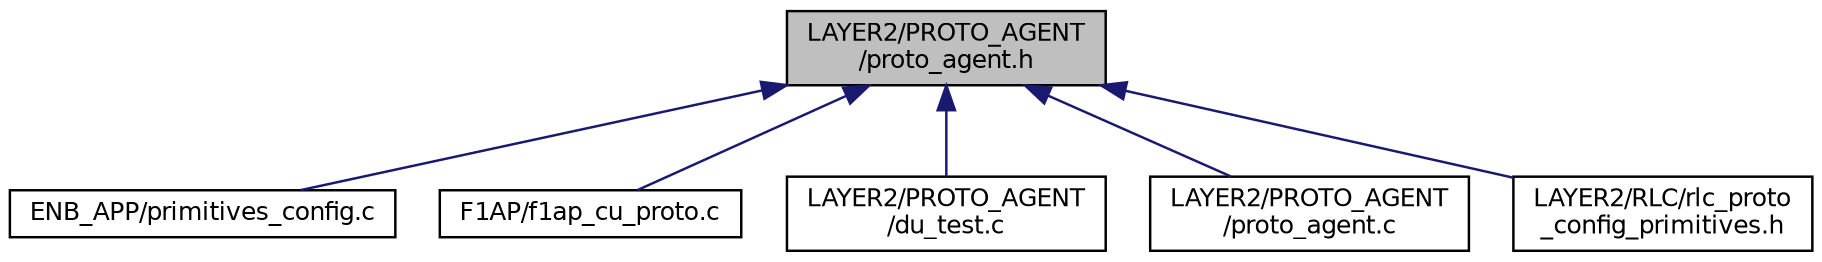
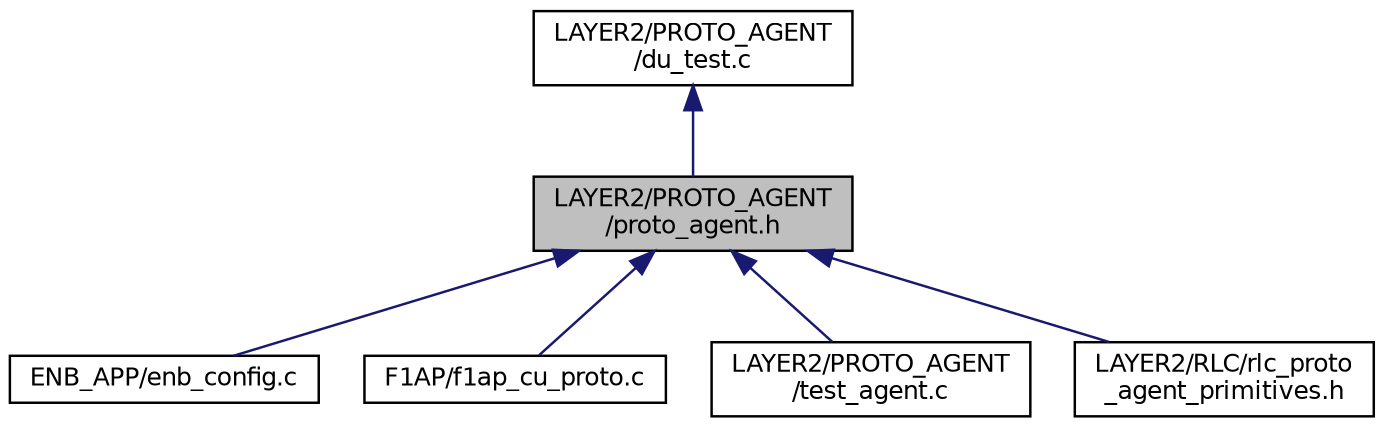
edge "LAYER2/PROTO_AGENT /du_test.c" -> "LAYER2/PROTO_AGENT /proto_agent.h": reversed
node "ENB_APP/primitives_config.c": label "ENB_APP/primitives_config.c" -> "ENB_APP/enb_config.c"
node "LAYER2/PROTO_AGENT /proto_agent.c": label "LAYER2/PROTO_AGENT /proto_agent.c" -> "LAYER2/PROTO_AGENT /test_agent.c"
node "LAYER2/RLC/rlc_proto _config_primitives.h": label "LAYER2/RLC/rlc_proto _config_primitives.h" -> "LAYER2/RLC/rlc_proto _agent_primitives.h"
